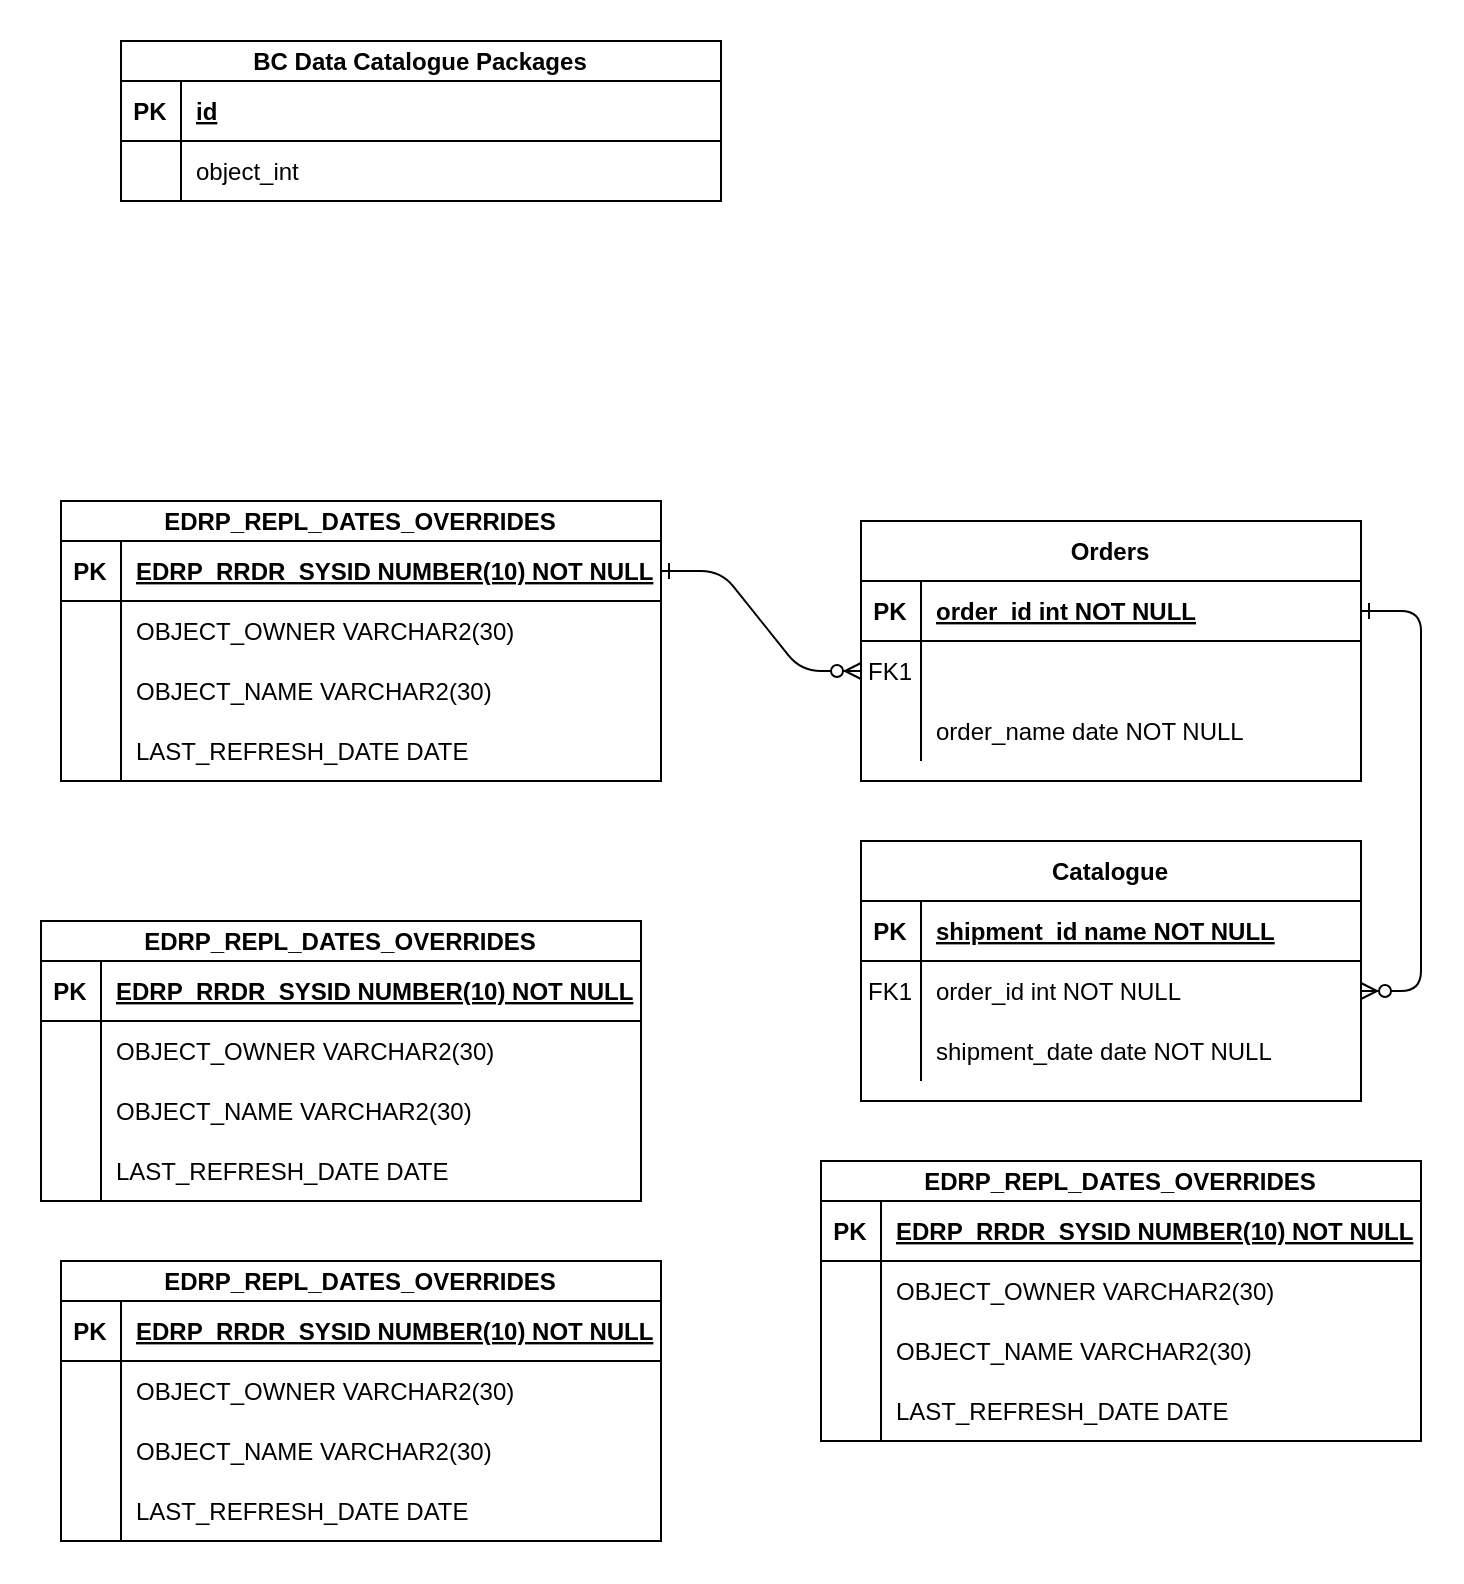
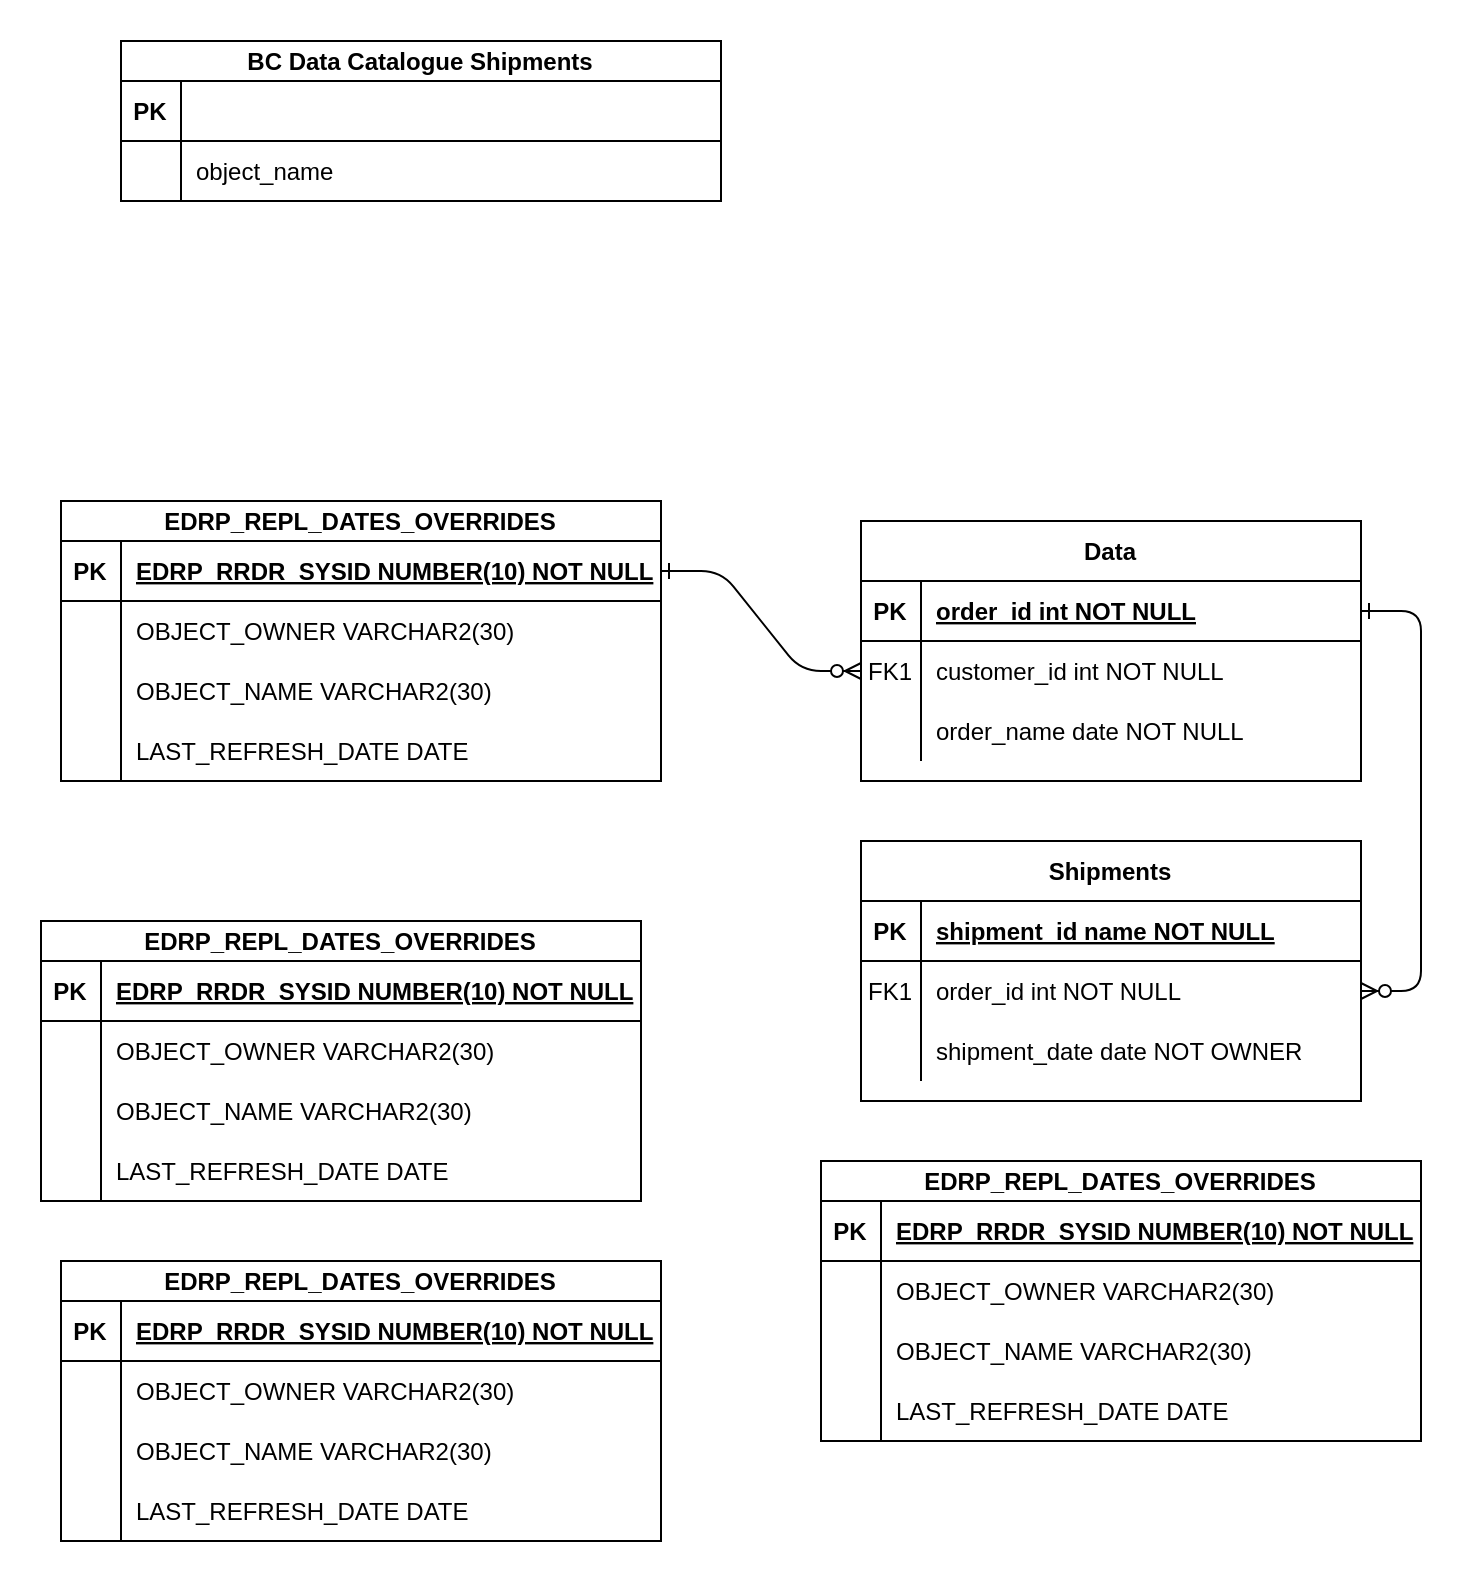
node "BC Data Catalogue Packages": label "BC Data Catalogue Packages" -> "BC Data Catalogue Shipments"
node "id": removed
node "object_int": label "object_int" -> "object_name"
node "Orders": label "Orders" -> "Data"
node "customer_id int NOT NULL": added
node "Catalogue": label "Catalogue" -> "Shipments"
node "shipment_date date NOT NULL": label "shipment_date date NOT NULL" -> "shipment_date date NOT OWNER"
